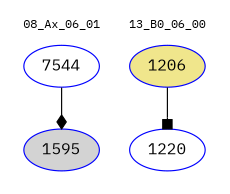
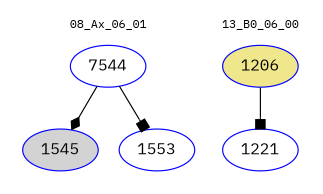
node "1595": label "1595" -> "1545"
node "1553": added
node "1220": label "1220" -> "1221"
